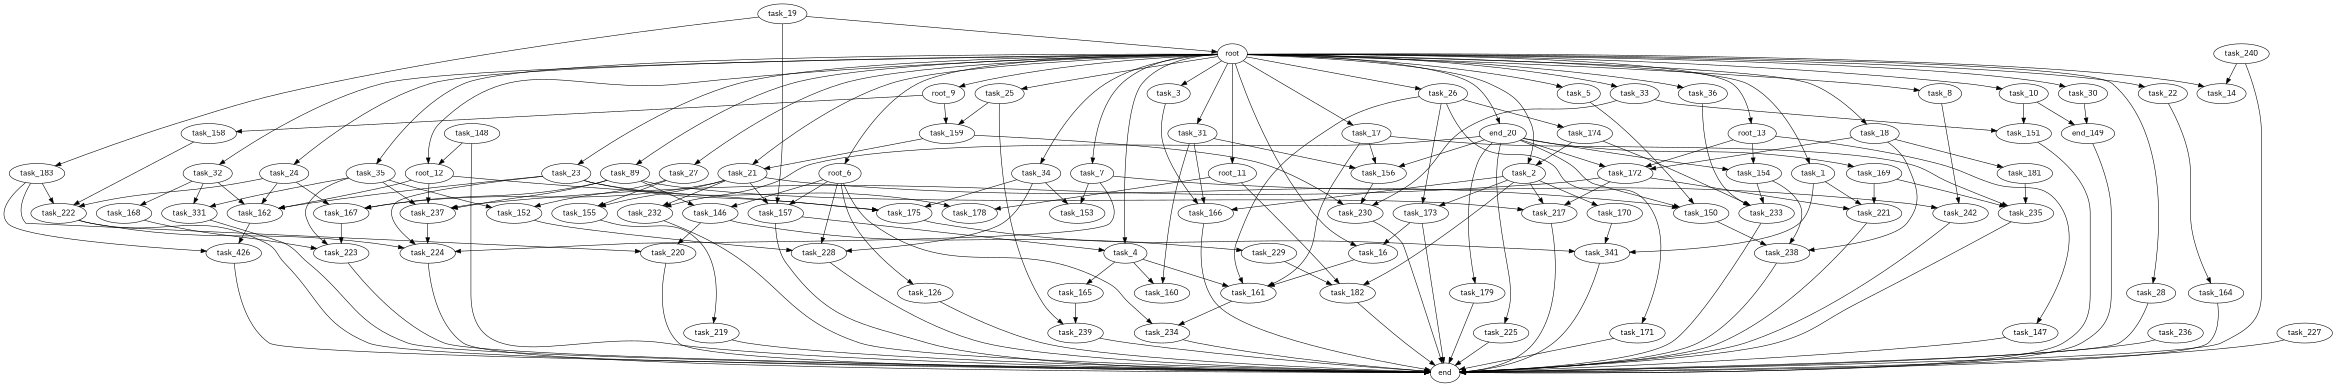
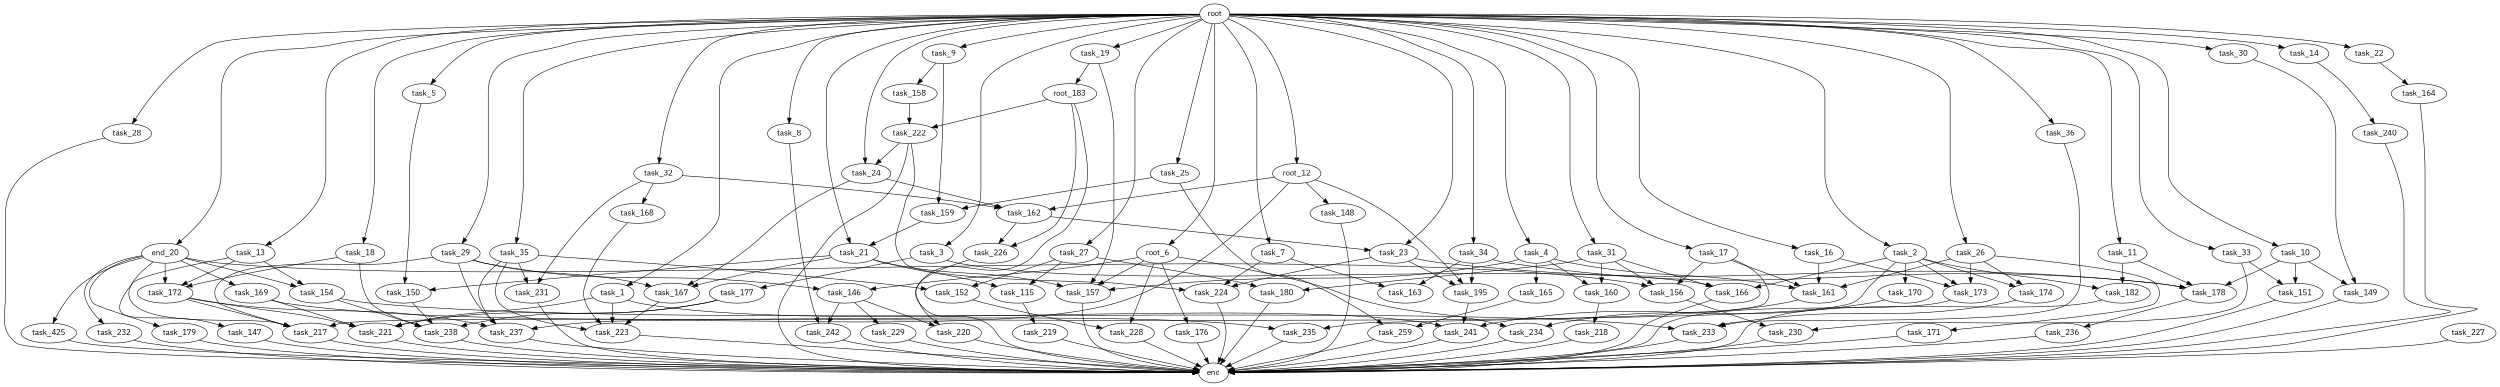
edge "task_19" -> "root": reversed
edge "task_240" -> "task_14": reversed
node "root_9": label "root_9" -> "task_9"
node "root_13": label "root_13" -> "task_13"
node "end_149": label "end_149" -> "task_149"
edge "task_159" -> "task_230": removed
edge "task_148" -> "root_12": reversed
edge "task_174" -> "task_2": reversed
node "task_183": label "task_183" -> "root_183"
node "task_89": label "task_89" -> "task_29"
node "root_11": label "root_11" -> "task_11"
node "task_181": removed
edge "end_20" -> "task_150": now "end_20" -> "task_217"
edge "task_7" -> "task_242": now "task_146" -> "task_242"
edge "task_24" -> "task_222": reversed
edge "task_23" -> "task_162": reversed
edge "task_21" -> "task_232": removed
node "task_331": label "task_331" -> "task_231"
node "task_155": label "task_155" -> "task_115"
node "task_175": label "task_175" -> "task_195"
node "task_153": label "task_153" -> "task_163"
edge "task_237" -> "task_224": now "task_237" -> "end"
edge "task_173" -> "task_16": reversed
edge "task_157" -> "task_4": reversed
edge "task_34" -> "task_228": now "task_34" -> "task_178"
node "task_426": label "task_426" -> "task_226"
node "task_341": label "task_341" -> "task_241"
edge "task_229" -> "task_182": now "task_229" -> "end"
edge "task_10" -> "task_178": added
node "task_177": added
node "task_126": label "task_126" -> "task_176"
node "task_180": added
edge "task_1" -> "task_223": added
edge "task_178" -> "task_236": added
node "task_239": label "task_239" -> "task_259"
node "task_225": label "task_225" -> "task_425"
node "task_218": added
